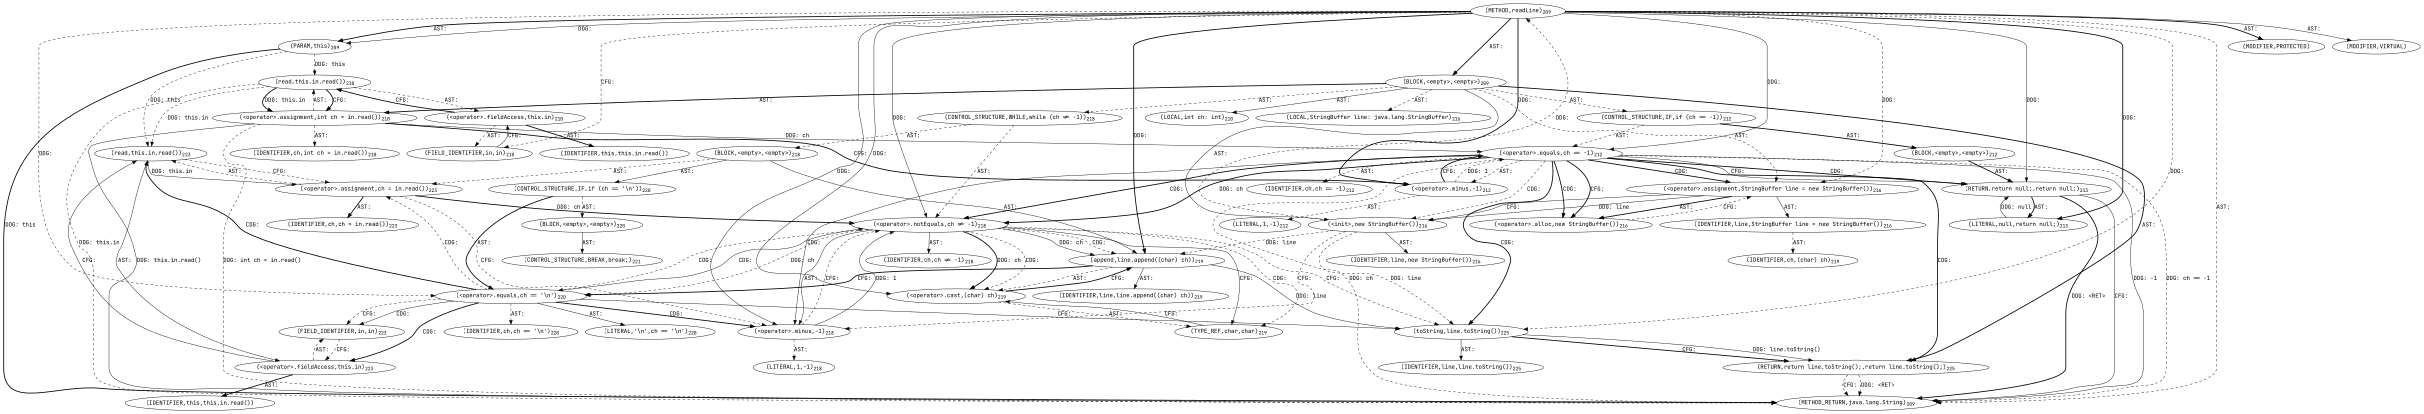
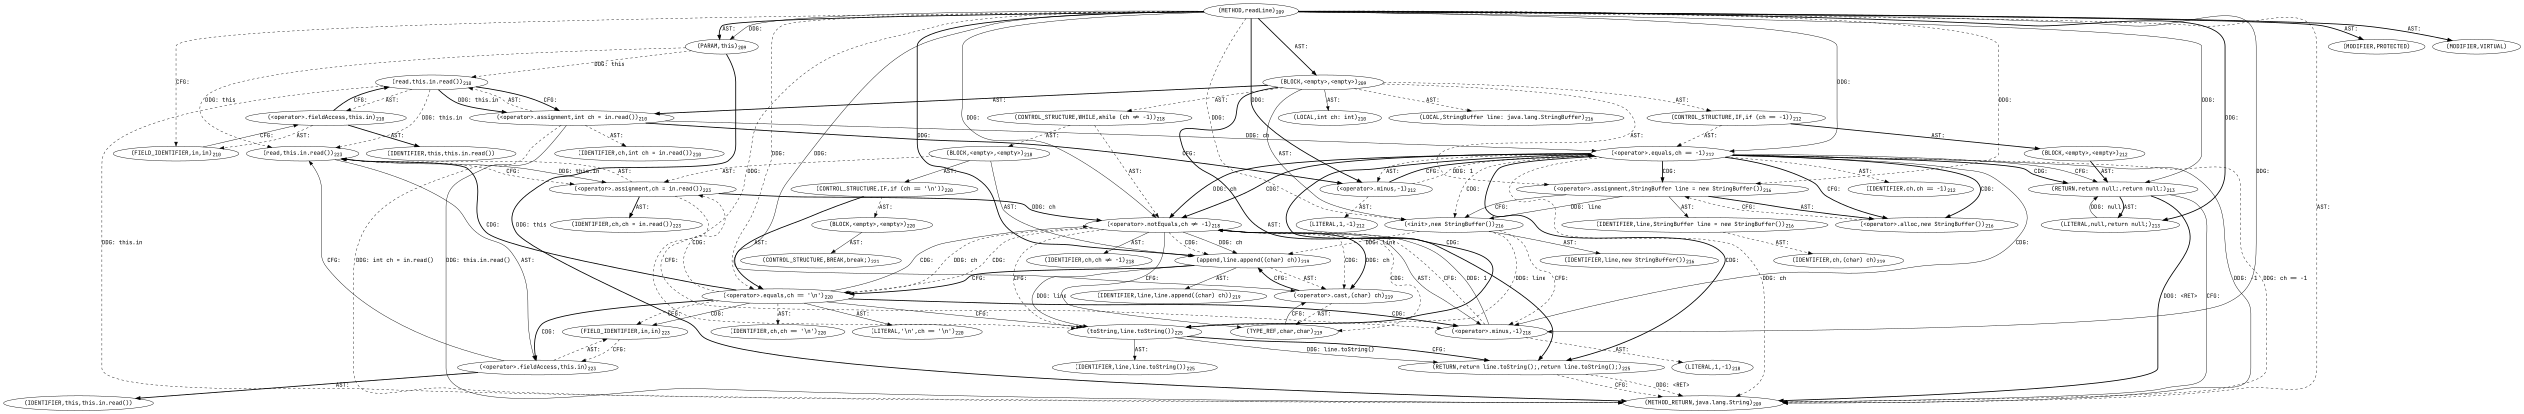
edge "(METHOD,readLine)" -> "(MODIFIER,VIRTUAL)": style solid -> bold
edge "(<init>,new StringBuffer())" -> "(METHOD,readLine)": reversed
